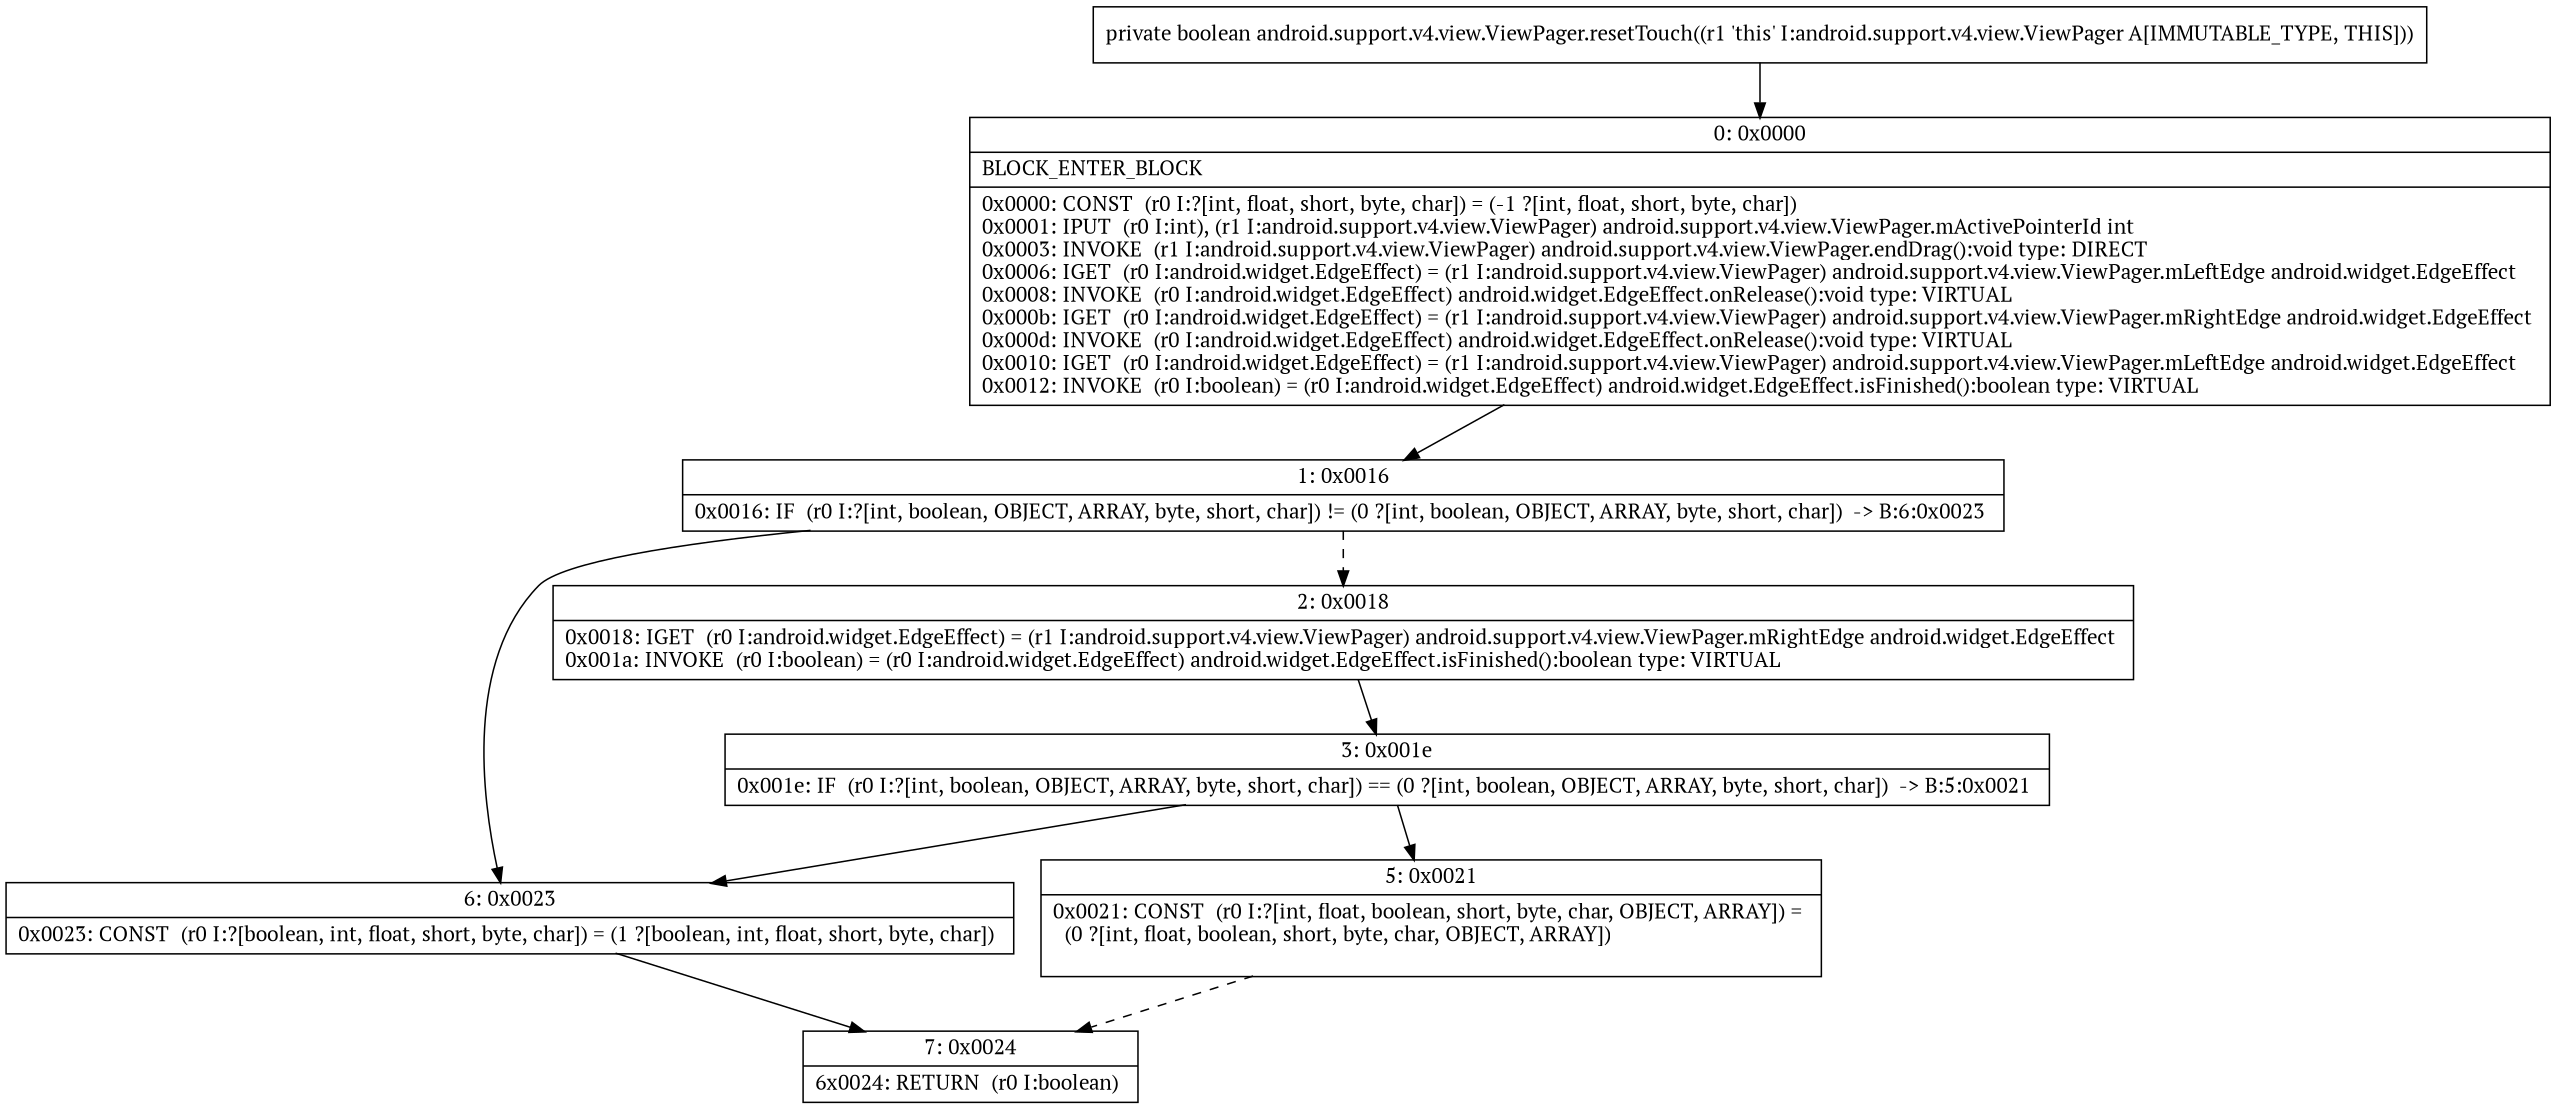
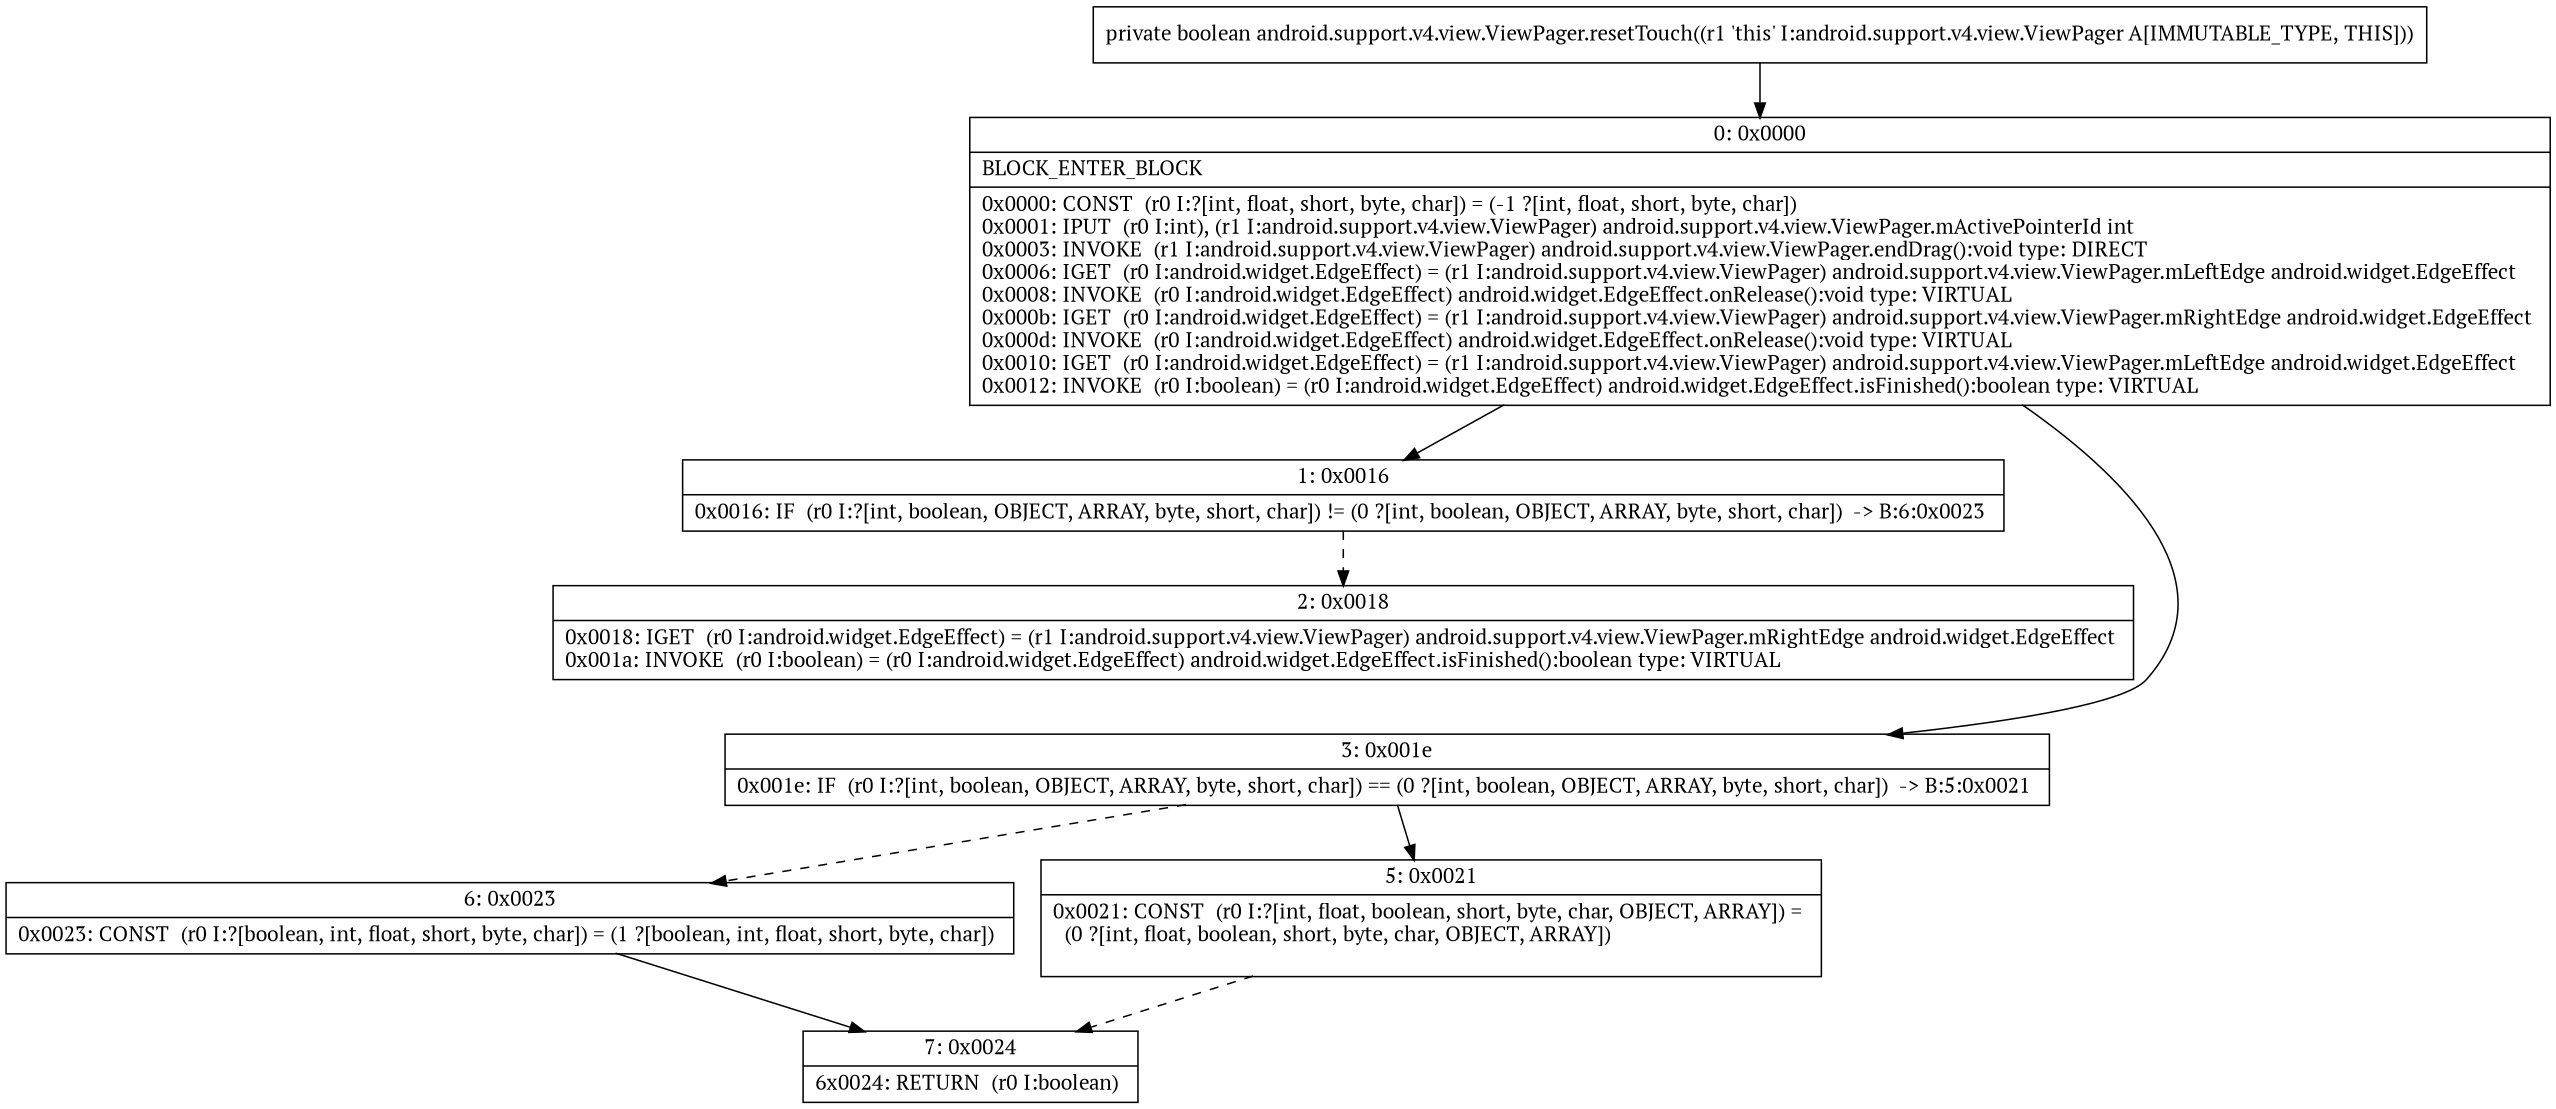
edge "1: 0x0016" -> "6: 0x0023": removed
edge "2: 0x0018" -> "3: 0x001e": now "0: 0x0000" -> "3: 0x001e"
edge "3: 0x001e" -> "6: 0x0023": style solid -> dashed
